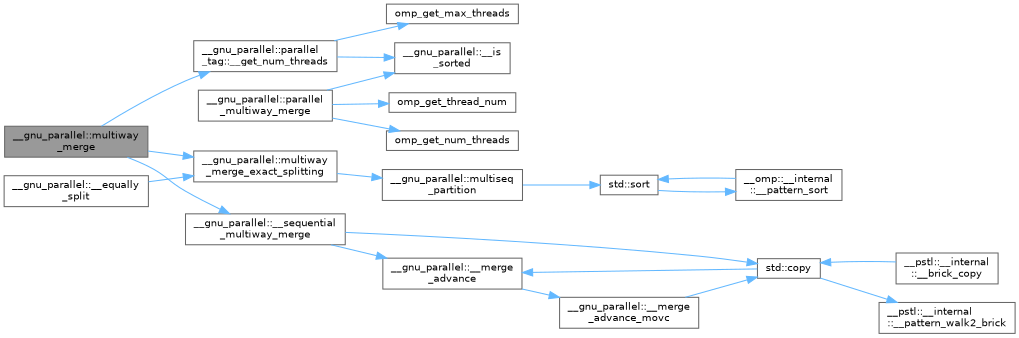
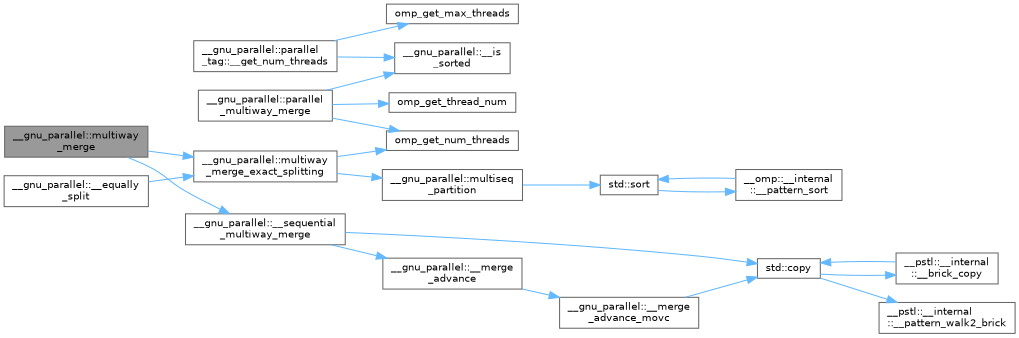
edge "__gnu_parallel::multiway _merge" -> "__gnu_parallel::parallel _tag::__get_num_threads": removed
edge "__gnu_parallel::multiway _merge_exact_splitting" -> "omp_get_num_threads": added
edge "std::copy" -> "__gnu_parallel::__merge _advance": now "std::copy" -> "__pstl::__internal ::__brick_copy"
